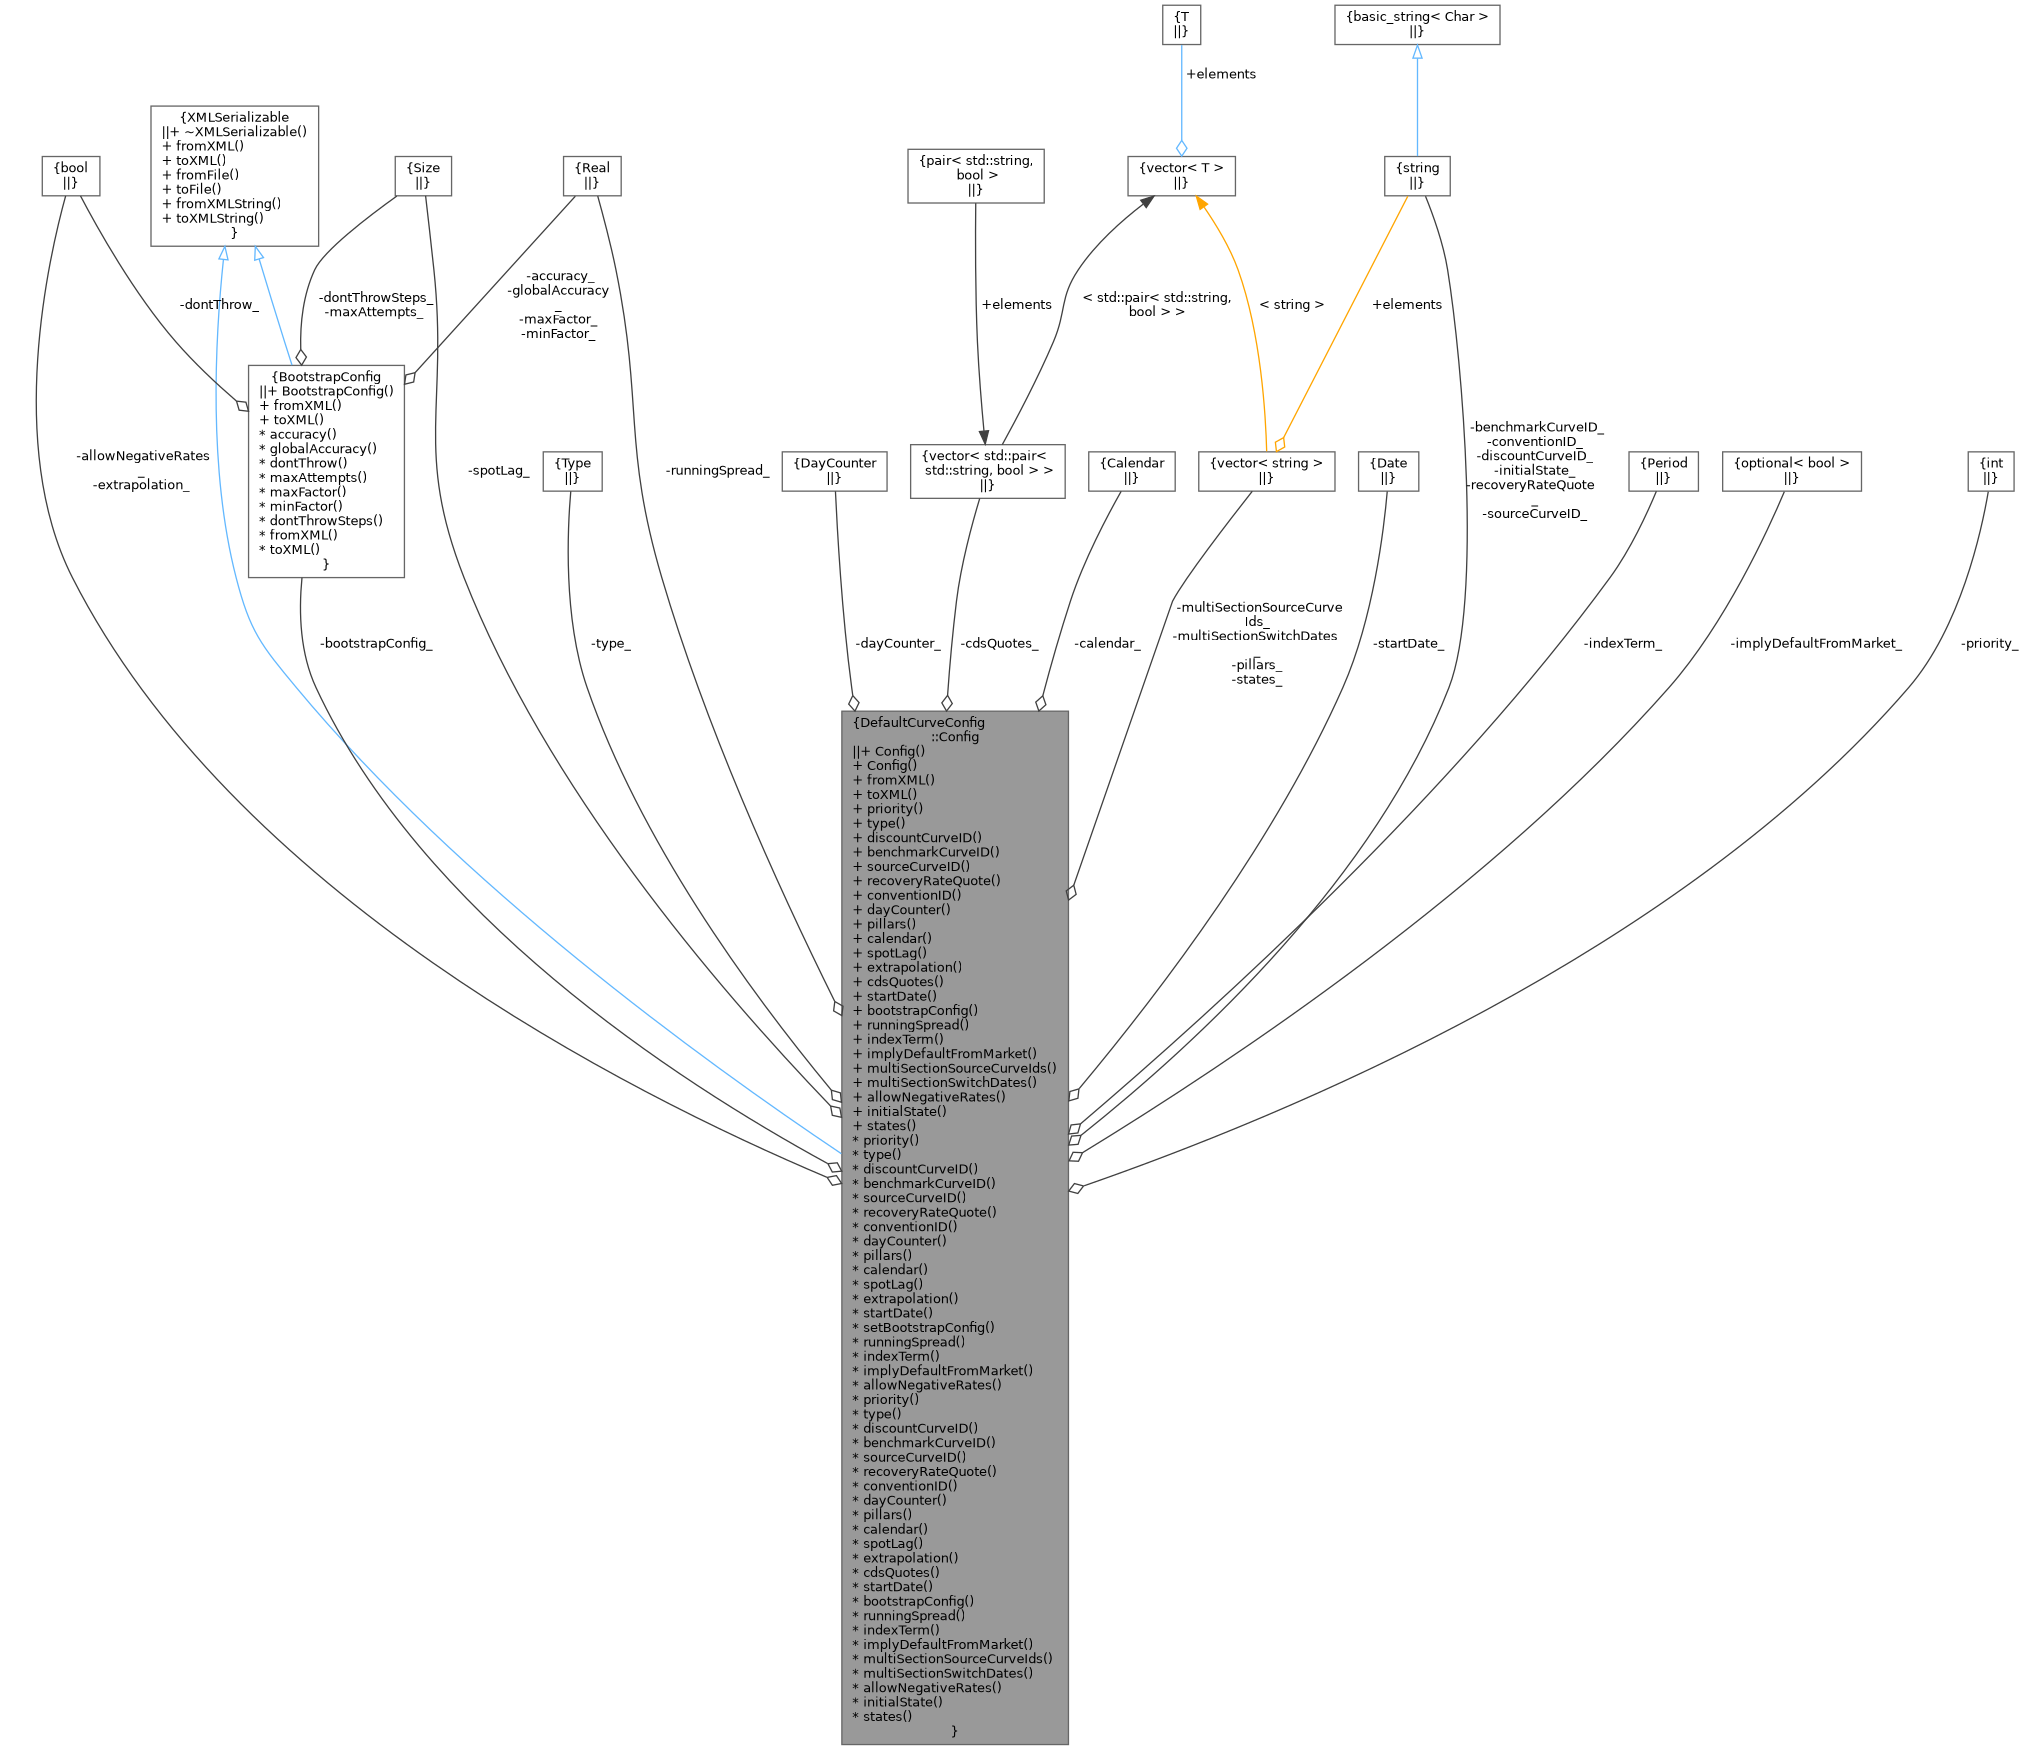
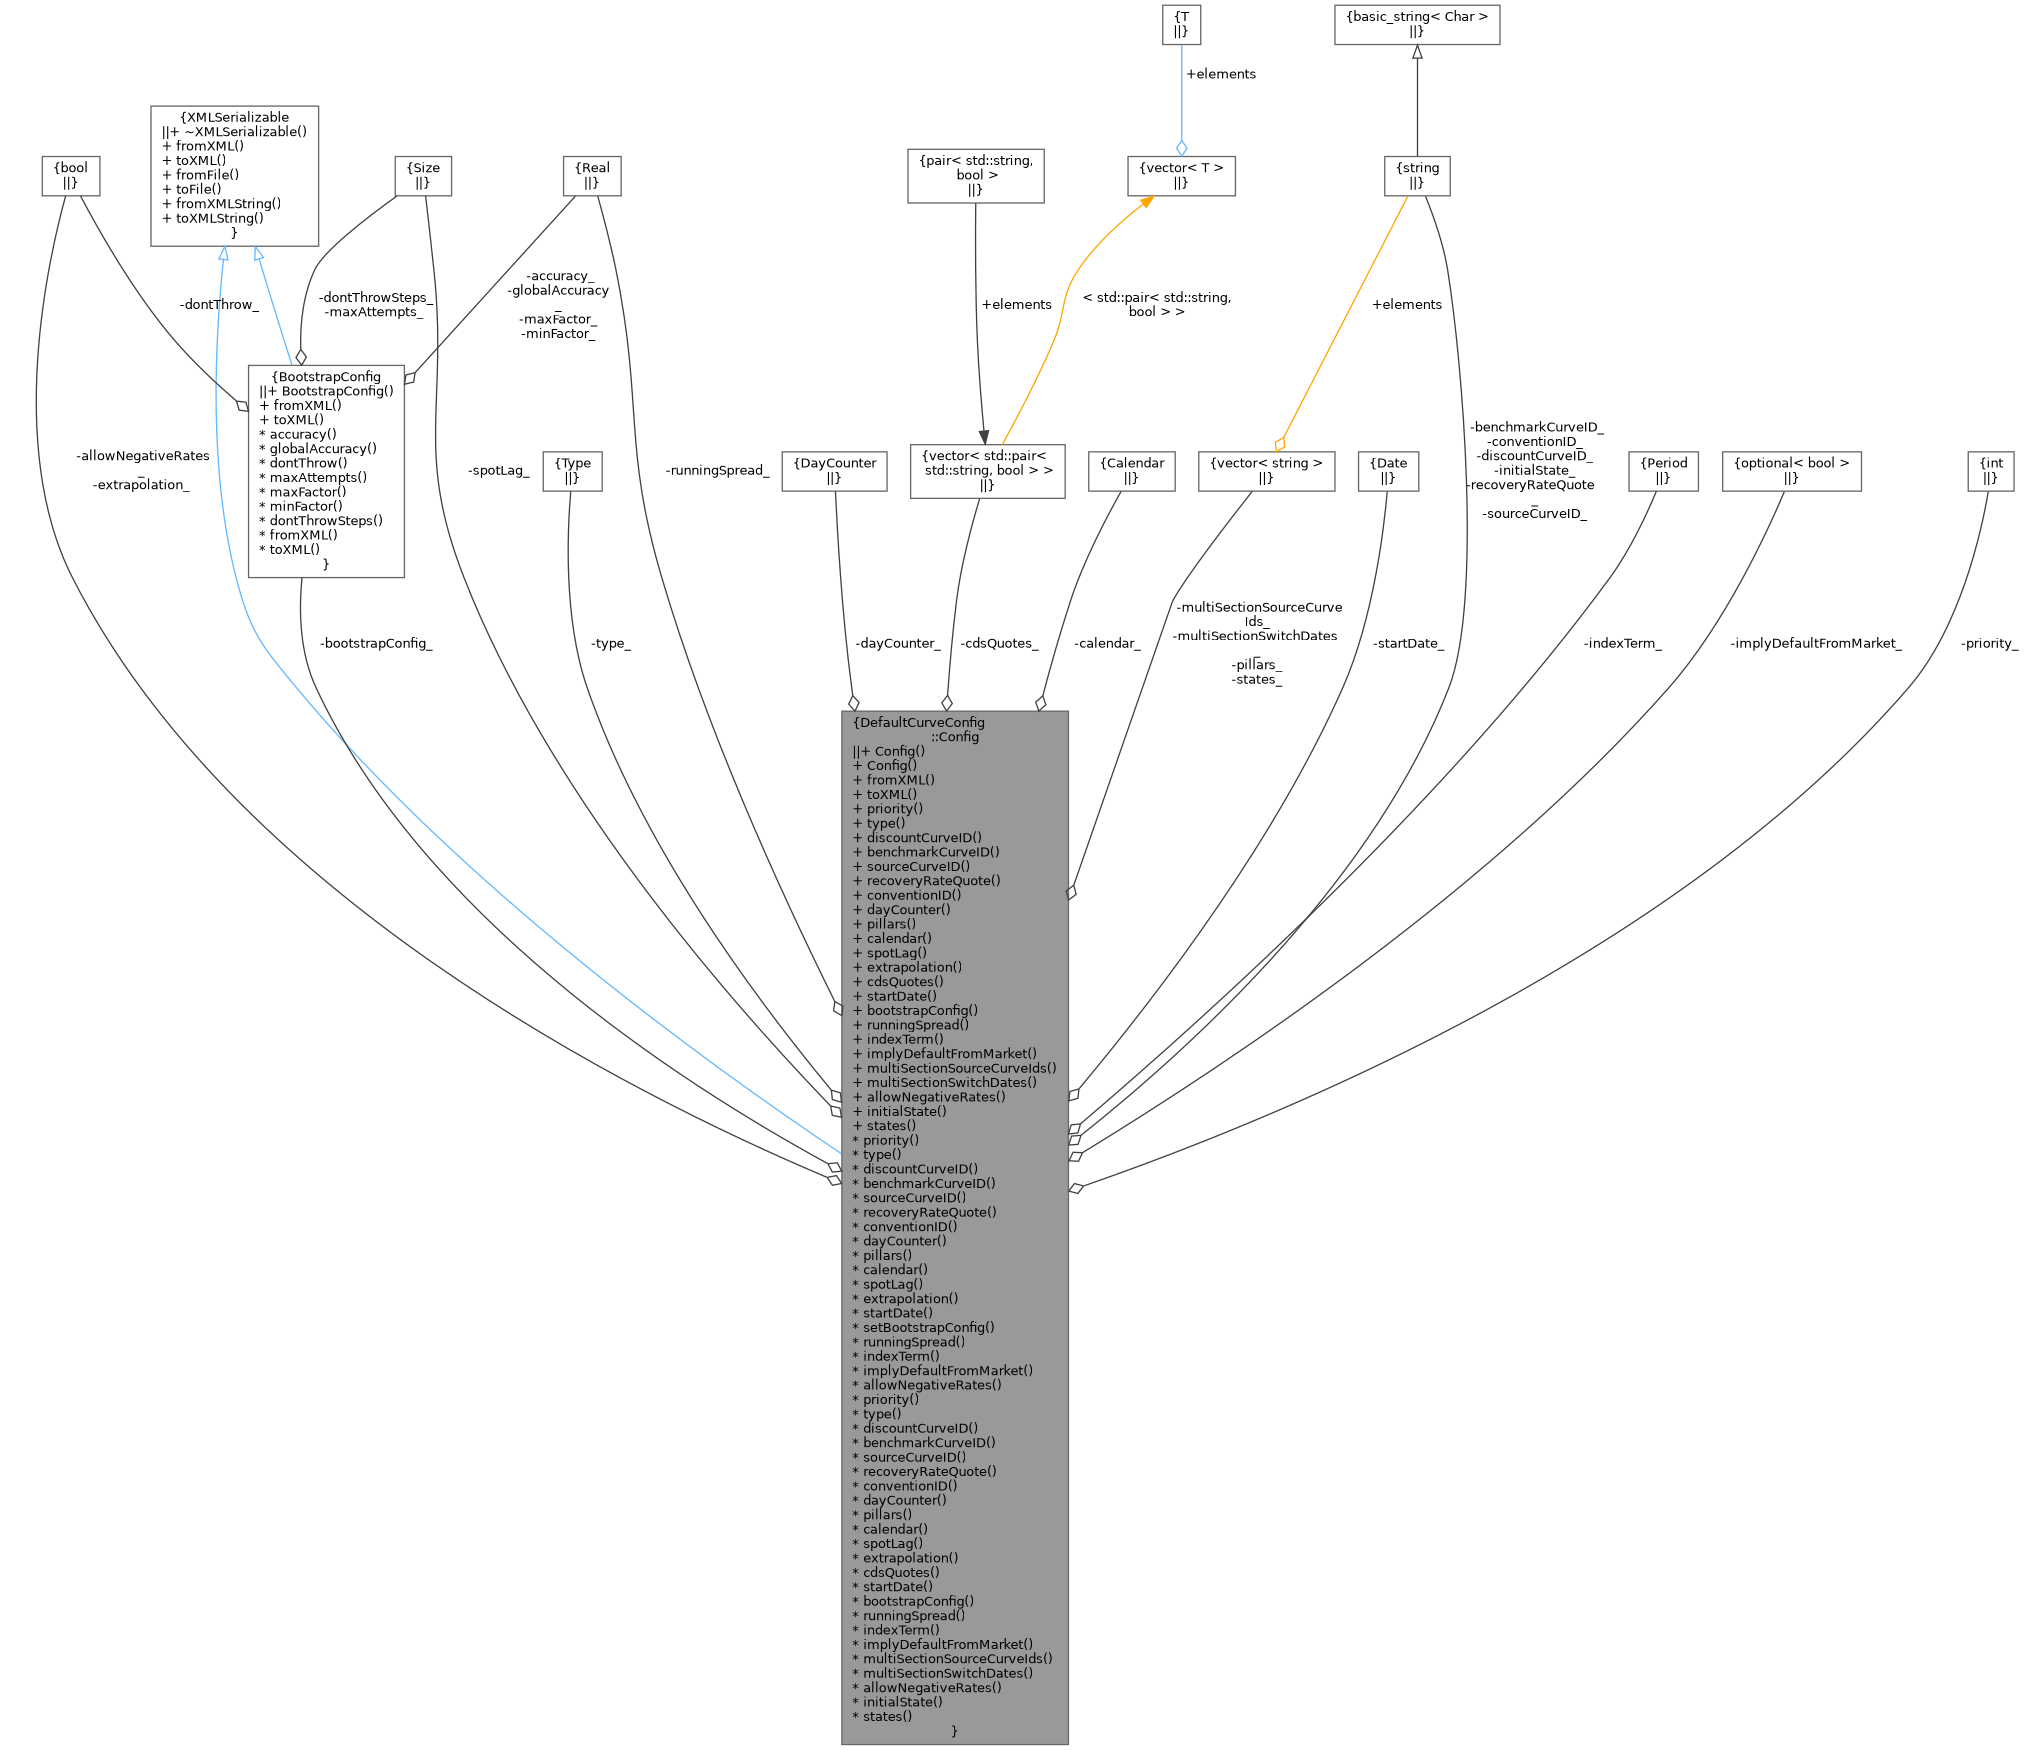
edge "{string ||}" -> "{basic_string< Char > ||}": color steelblue1 -> grey25
edge "{vector< std::pair< std::string, bool > > ||}" -> "{vector< T > ||}": color grey25 -> orange
edge "{vector< string > ||}" -> "{vector< T > ||}": removed, label "< string >"
